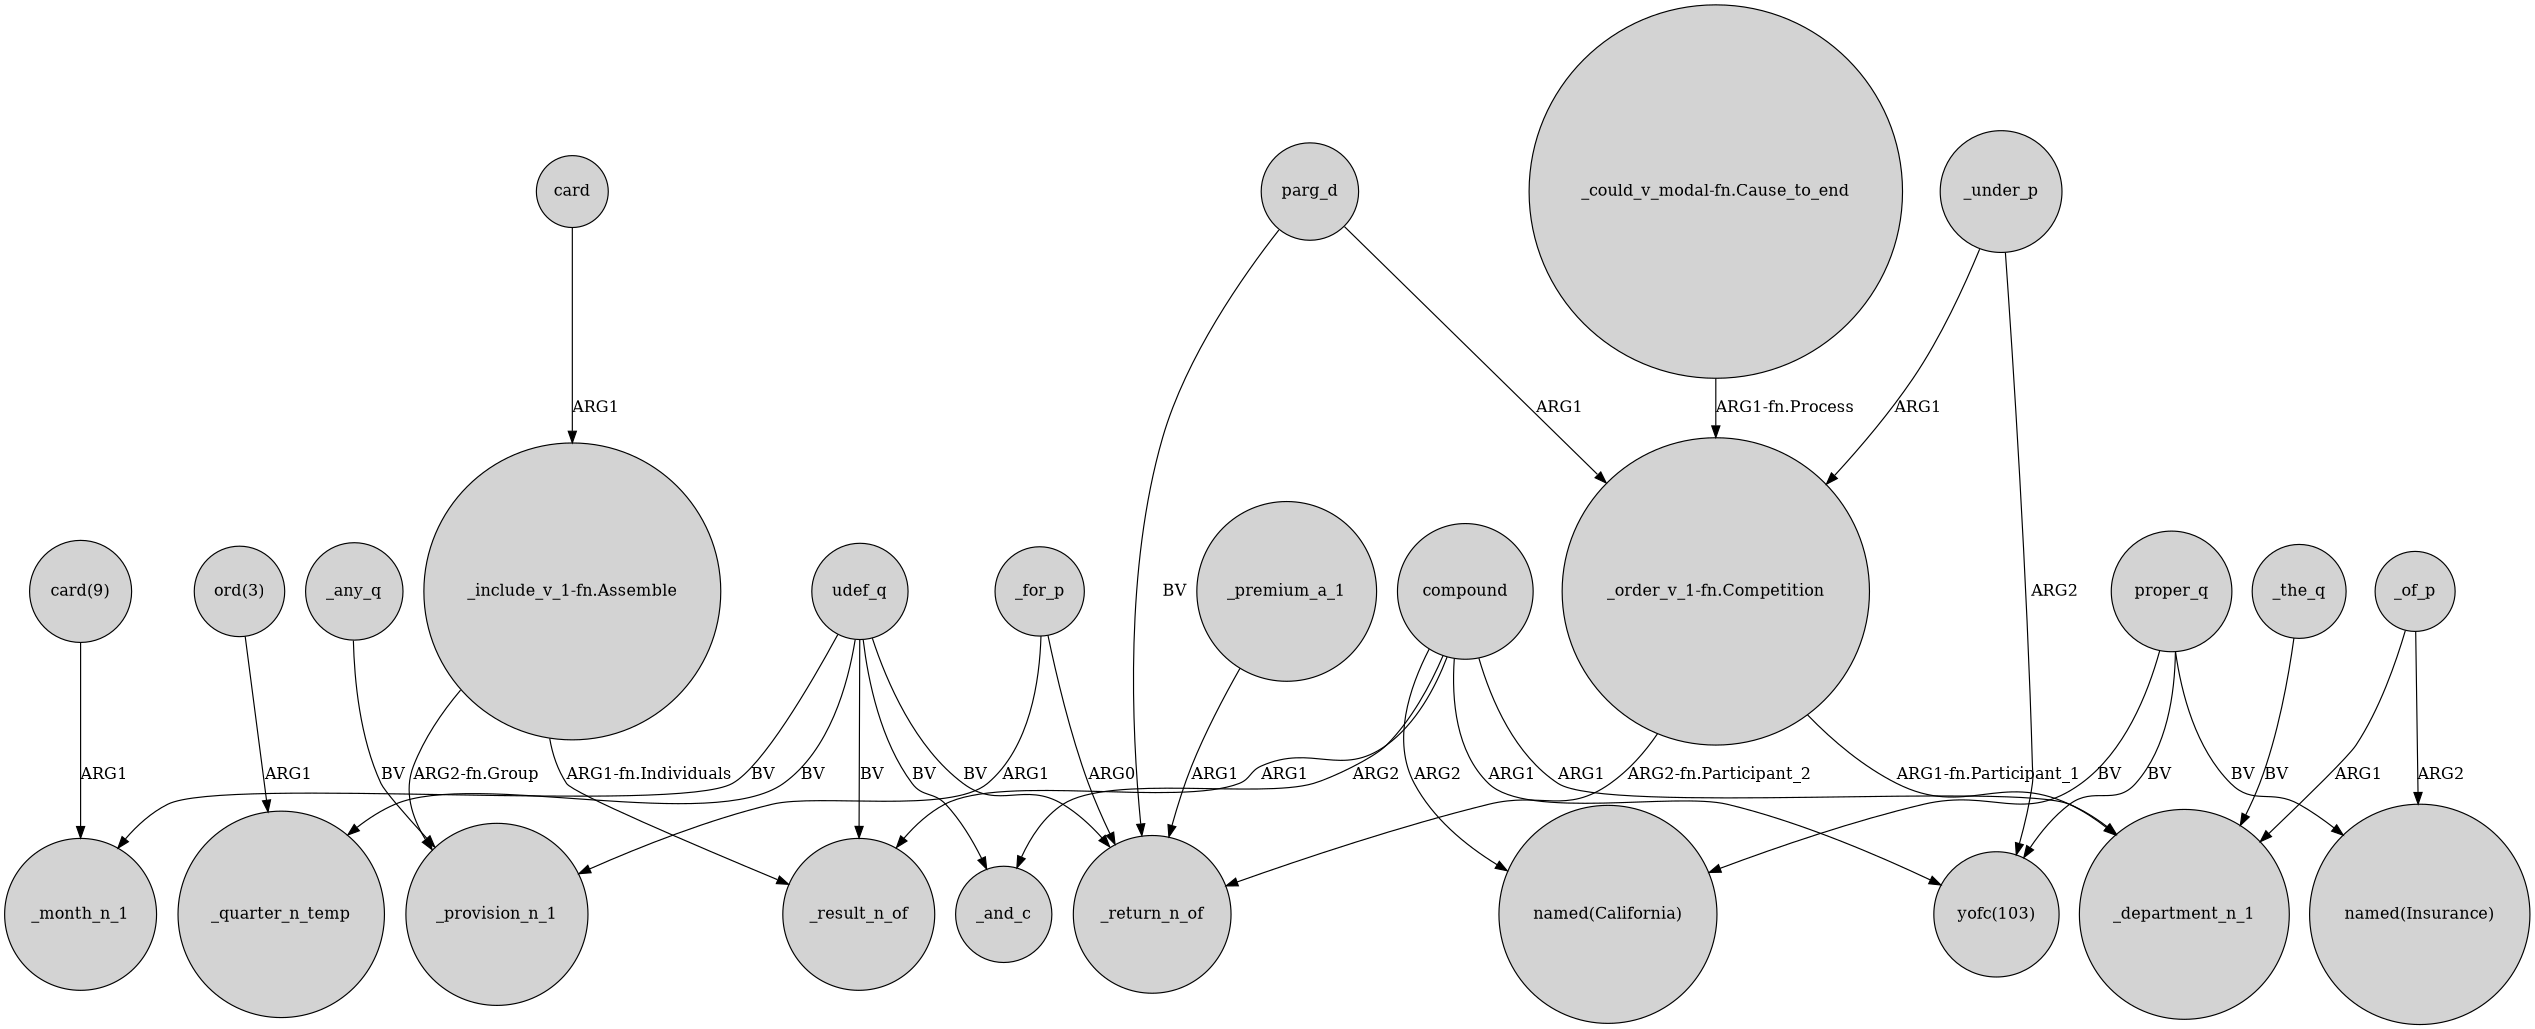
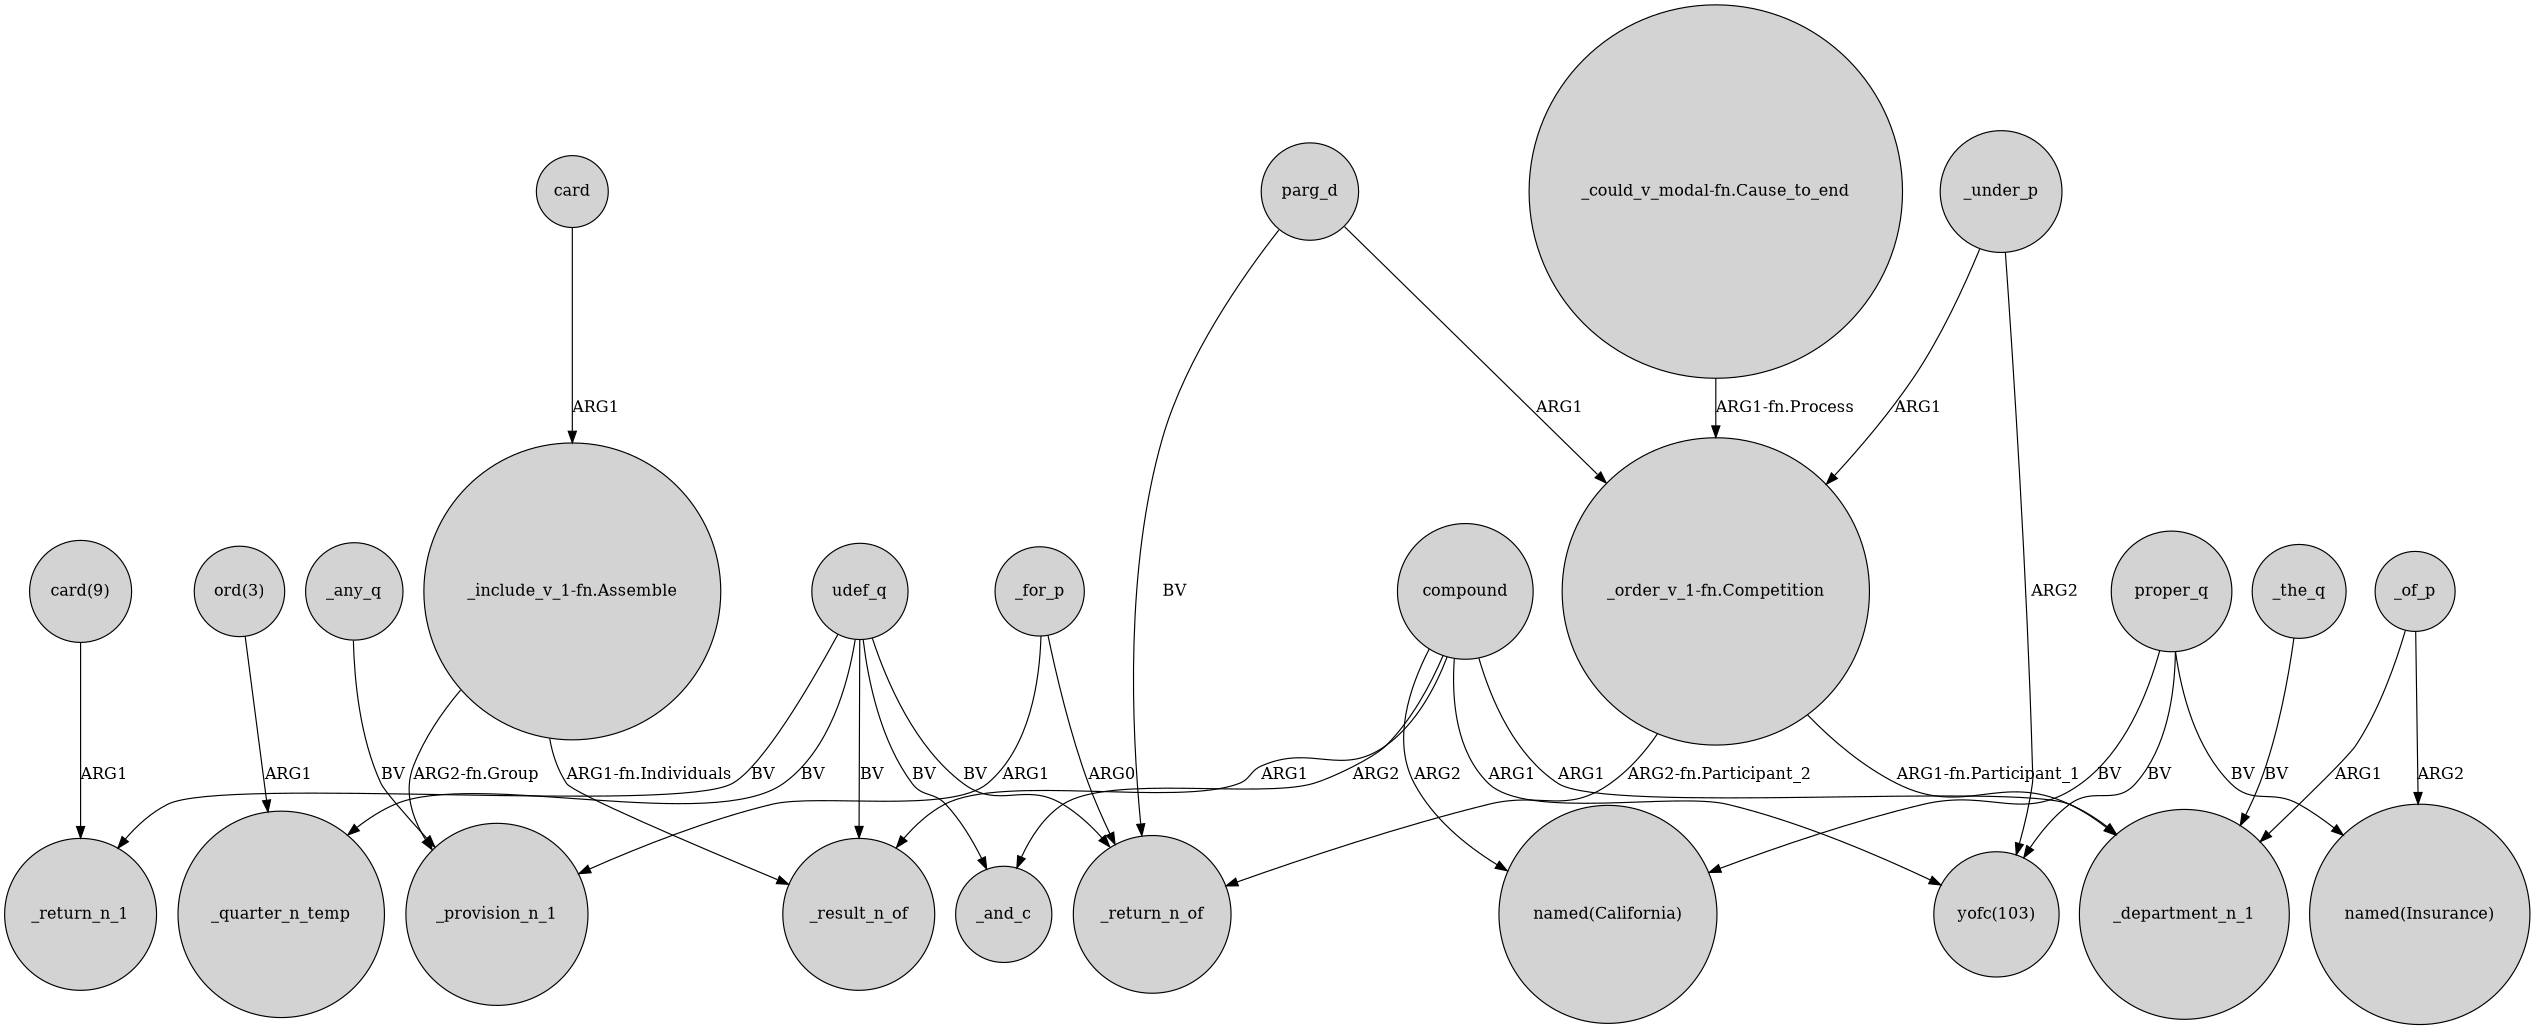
node "_premium_a_1": removed
node "_month_n_1": label "_month_n_1" -> "_return_n_1"
